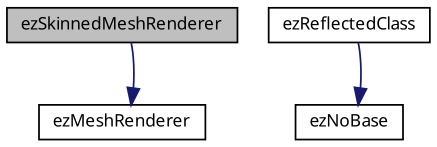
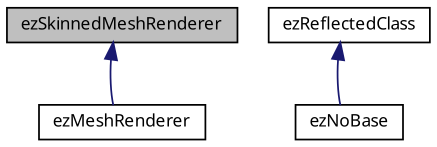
edge "ezSkinnedMeshRenderer" -> "ezMeshRenderer": reversed
edge "ezReflectedClass" -> "ezNoBase": reversed
